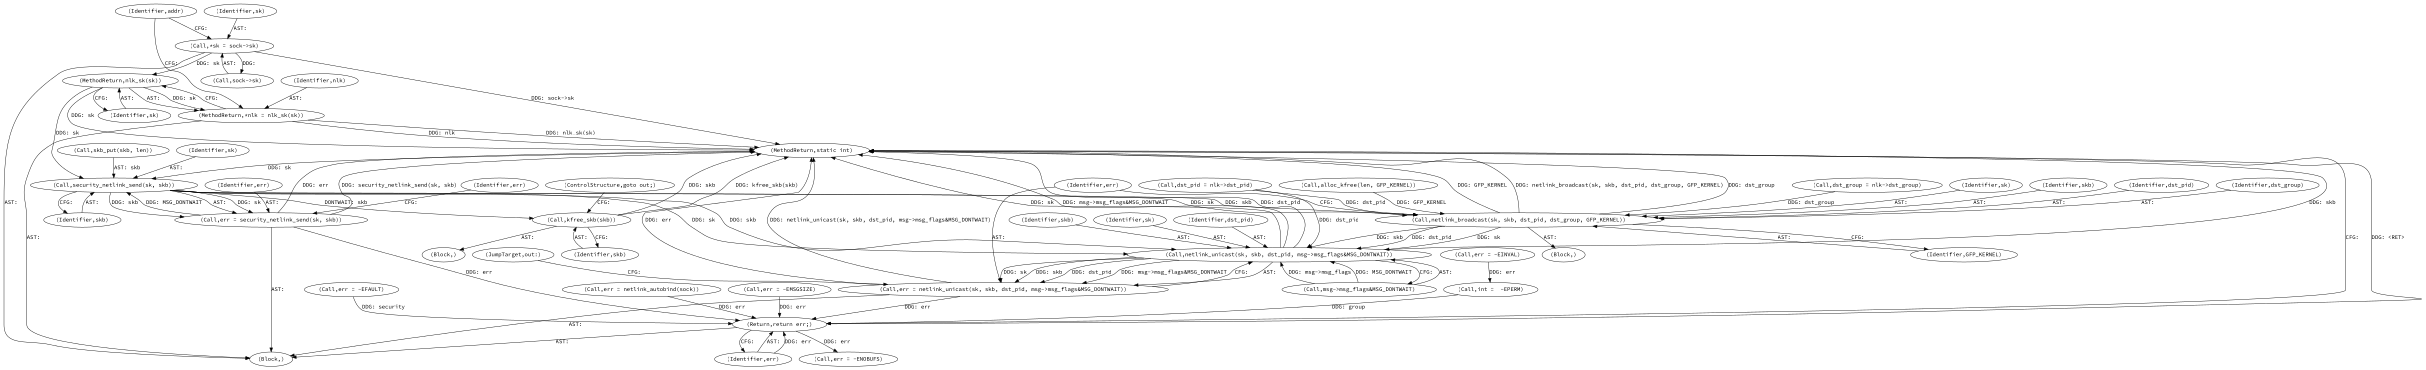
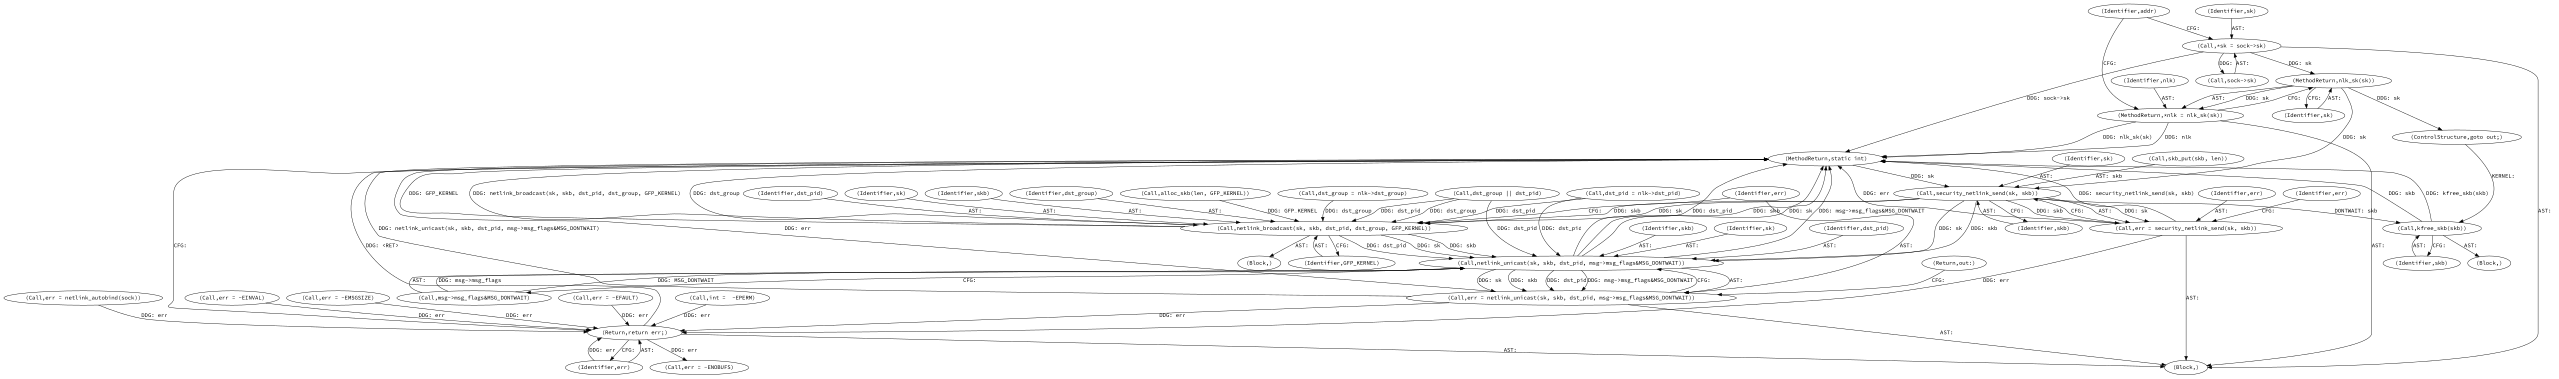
edge "(MethodReturn,nlk_sk(sk))" -> "(MethodReturn,static int)": now "(MethodReturn,nlk_sk(sk))" -> "(ControlStructure,goto out;)"
node "(Call,alloc_kfree(len, GFP_KERNEL))": label "(Call,alloc_kfree(len, GFP_KERNEL))" -> "(Call,alloc_skb(len, GFP_KERNEL))"
node "(Call,dst_group || dst_pid)": added
edge "(Call,err = security_netlink_send(sk, skb))" -> "(Call,security_netlink_send(sk, skb))": label "DDG: MSG_DONTWAIT" -> "CFG: "
edge "(ControlStructure,goto out;)" -> "(Call,kfree_skb(skb))": label "CFG: " -> "KERNEL: "
node "(JumpTarget,out:)": label "(JumpTarget,out:)" -> "(Return,out:)"
edge "(Call,err = -EINVAL)" -> "(Call,int =  -EPERM)": now "(Call,err = -EINVAL)" -> "(Return,return err;)"
edge "(Call,err = -EFAULT)" -> "(Return,return err;)": label "DDG: security" -> "DDG: err"
edge "(Call,int =  -EPERM)" -> "(Return,return err;)": label "DDG: group" -> "DDG: err"
